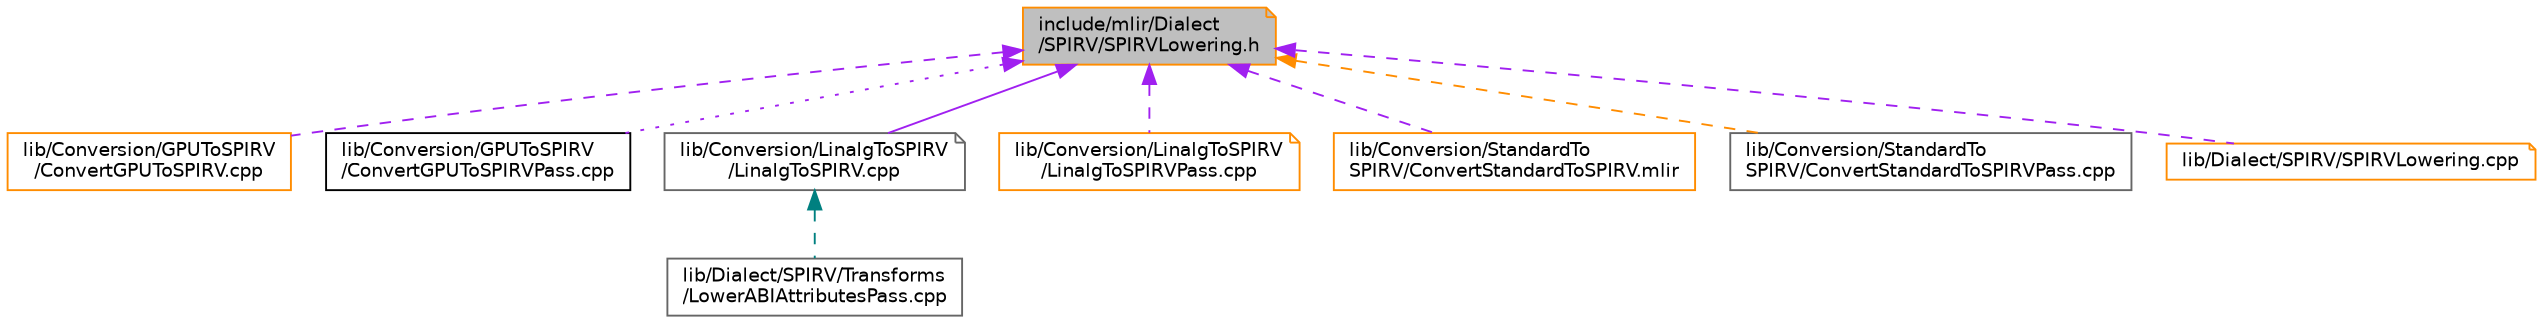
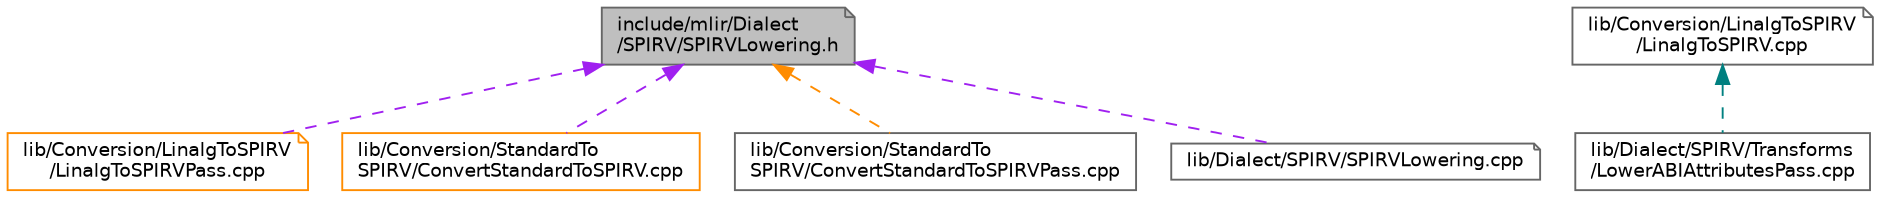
node "include/mlir/Dialect /SPIRV/SPIRVLowering.h": color darkorange -> gray40
edge "lib/Conversion/LinalgToSPIRV /LinalgToSPIRV.cpp" -> "include/mlir/Dialect /SPIRV/SPIRVLowering.h": removed
node "lib/Conversion/GPUToSPIRV /ConvertGPUToSPIRV.cpp": removed
node "lib/Conversion/GPUToSPIRV /ConvertGPUToSPIRVPass.cpp": removed
node "lib/Conversion/StandardTo SPIRV/ConvertStandardToSPIRV.mlir": label "lib/Conversion/StandardTo SPIRV/ConvertStandardToSPIRV.mlir" -> "lib/Conversion/StandardTo SPIRV/ConvertStandardToSPIRV.cpp"
node "lib/Dialect/SPIRV/SPIRVLowering.cpp": color darkorange -> gray40
